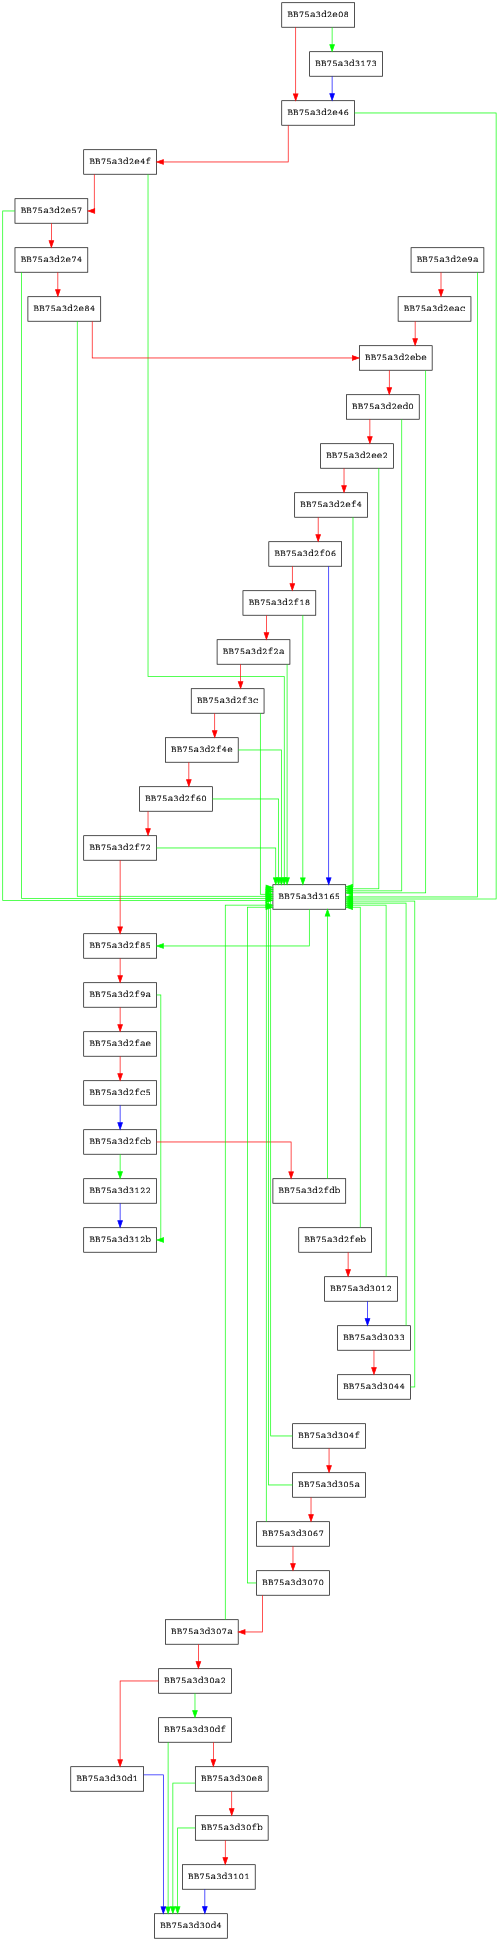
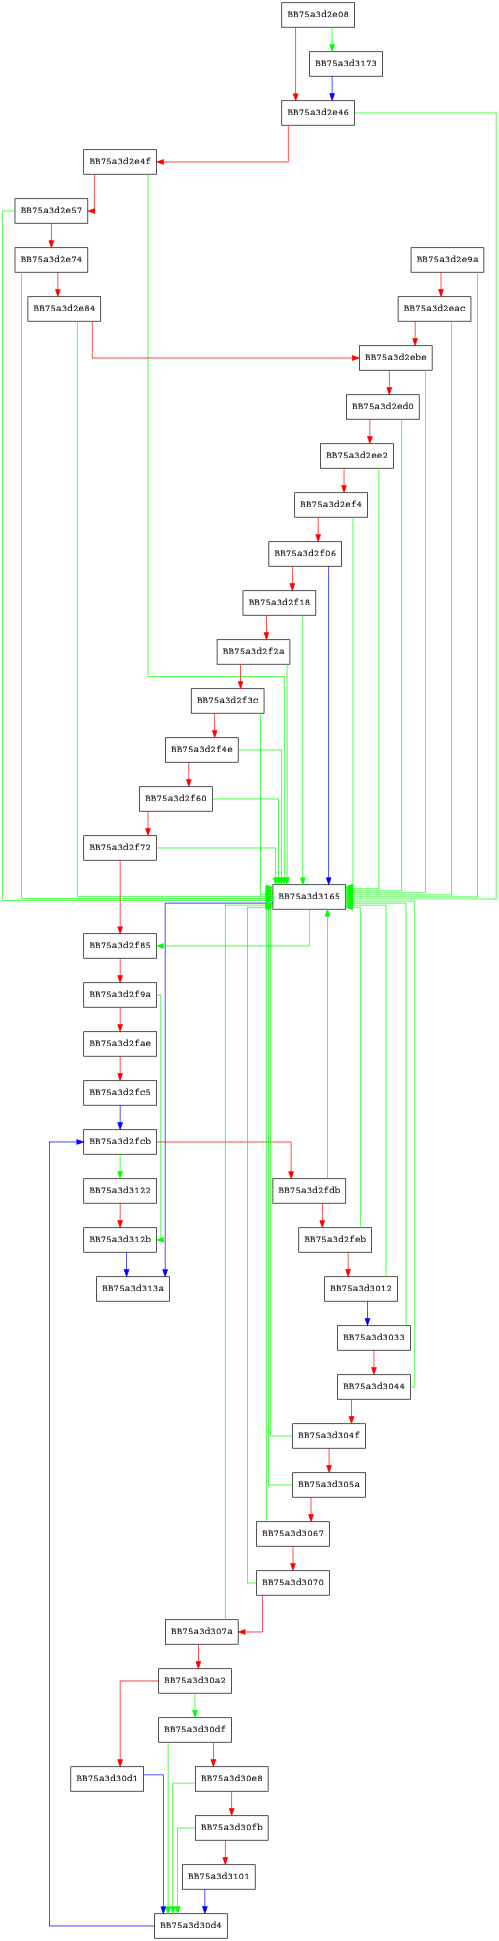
edge "BB75a3d2eac" -> "BB75a3d3165": added
edge "BB75a3d3122" -> "BB75a3d312b": color blue -> red
edge "BB75a3d2fdb" -> "BB75a3d2feb": added
node "BB75a3d313a": added
edge "BB75a3d3044" -> "BB75a3d304f": added
edge "BB75a3d30d4" -> "BB75a3d2fcb": added
